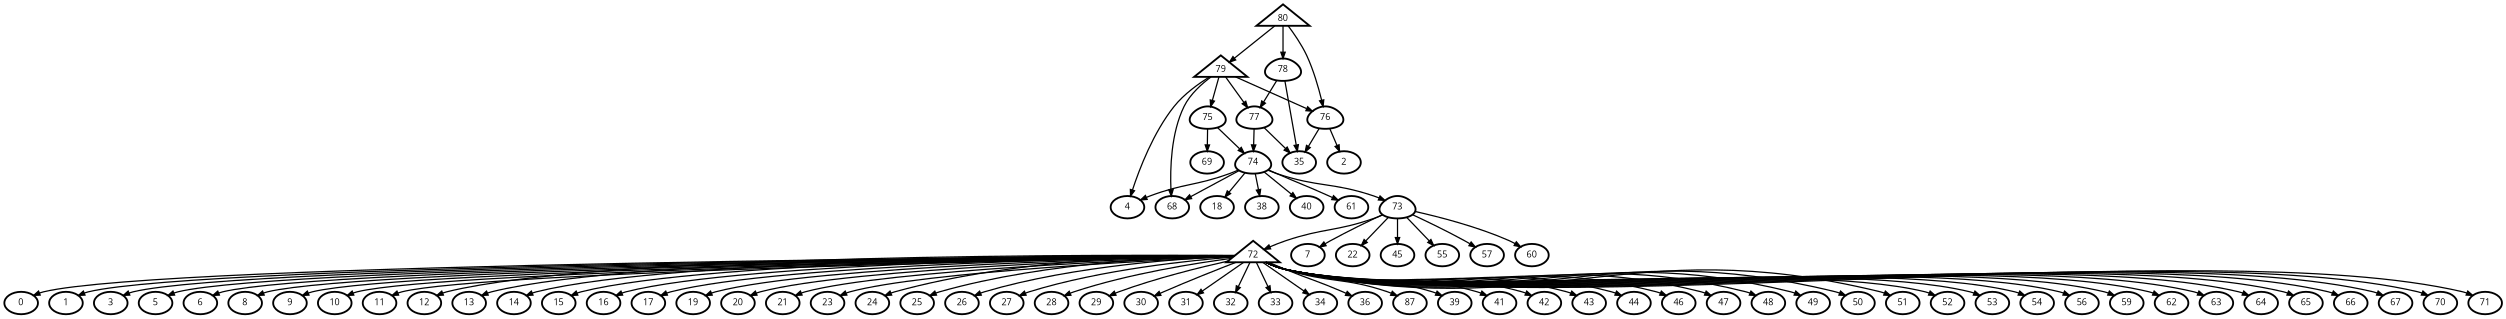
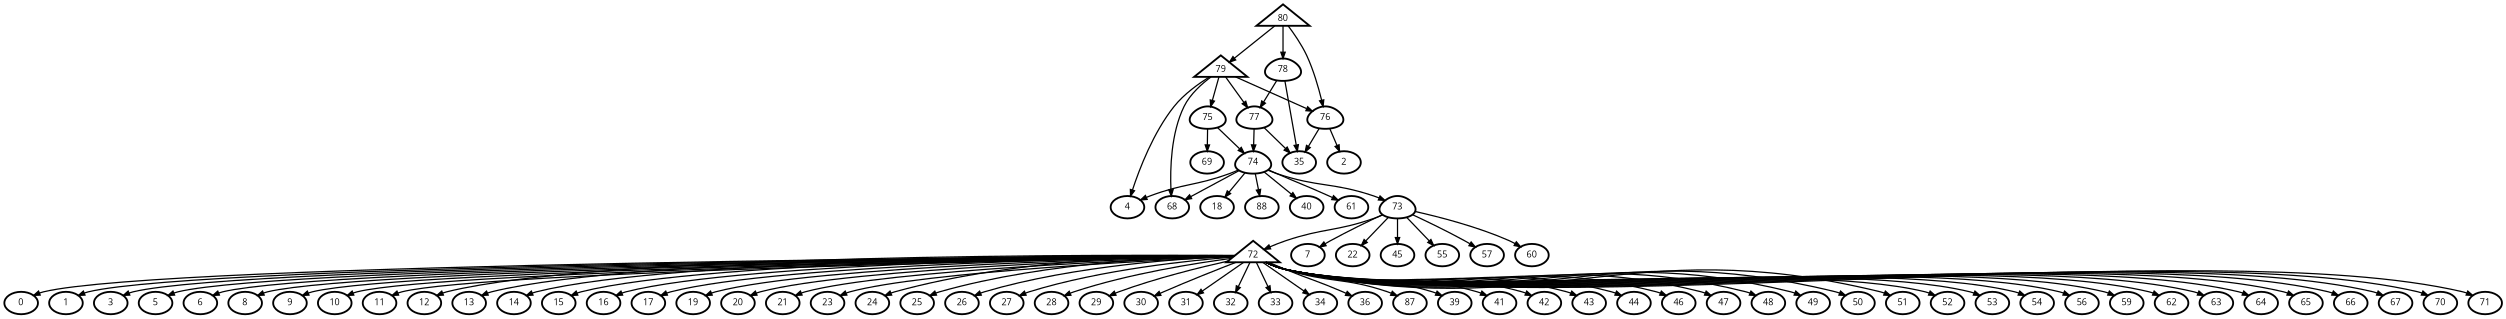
node "38": label "38" -> "88"
